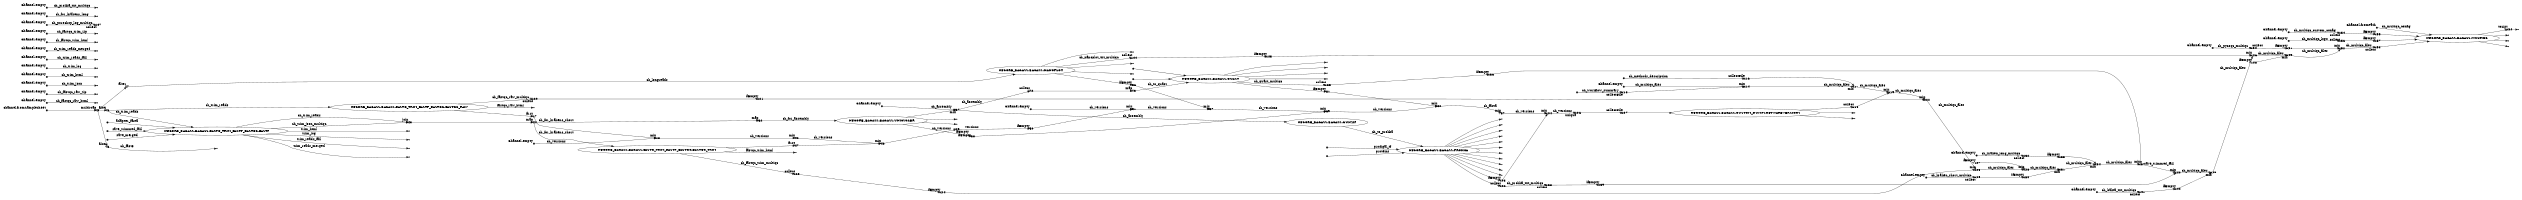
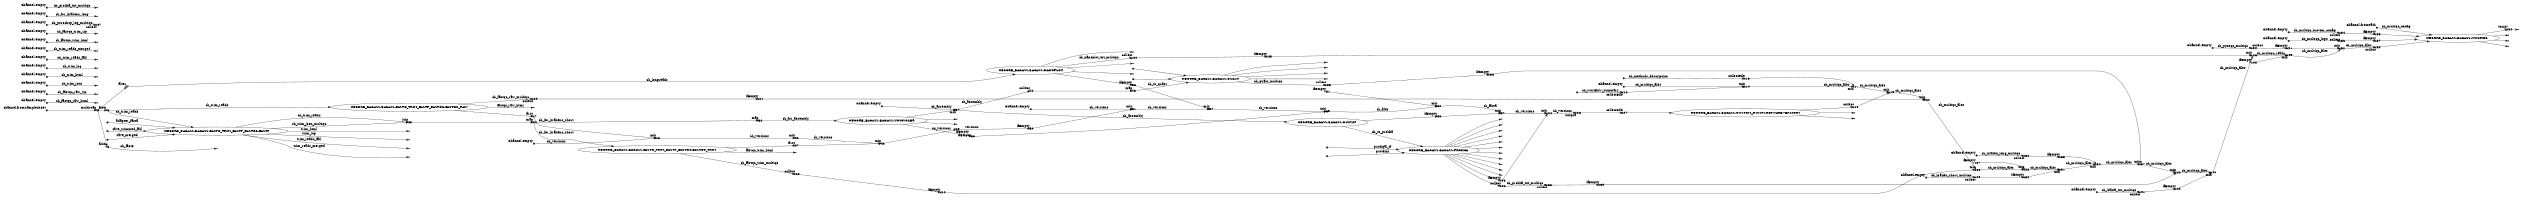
edge "v146 mix" -> "v149 mix": label "ch_multiqc_files" -> "ch_multiqc_reads"
edge "NFCORE_BACASS:BACASS:QUAST" -> "v81 ifEmpty": removed
edge "v69 mix" -> "v82 mix": label "ch_versions" -> "ch_files"
node "v86 ifEmpty": added
edge "v137 mix" -> "v140 mix": label "save_trimmed_fail" -> "ch_multiqc_files"
